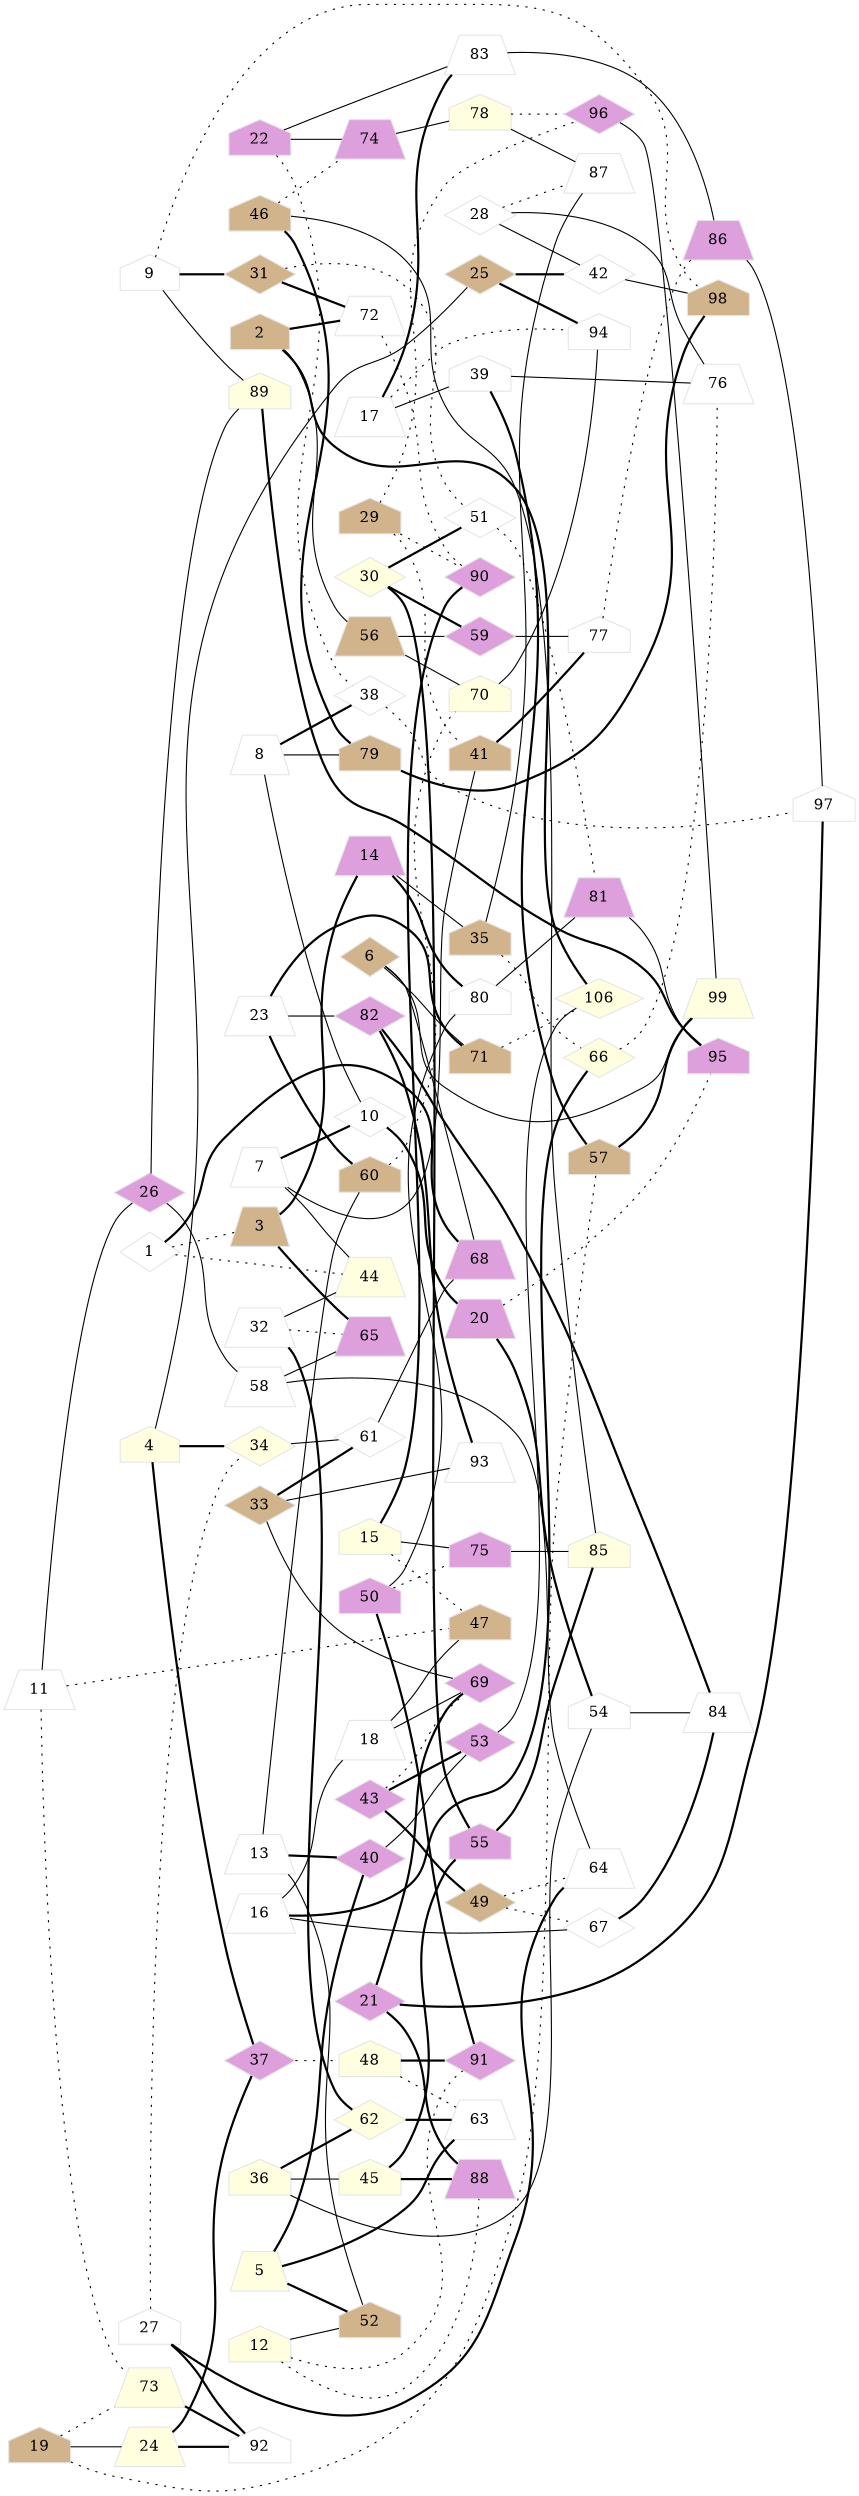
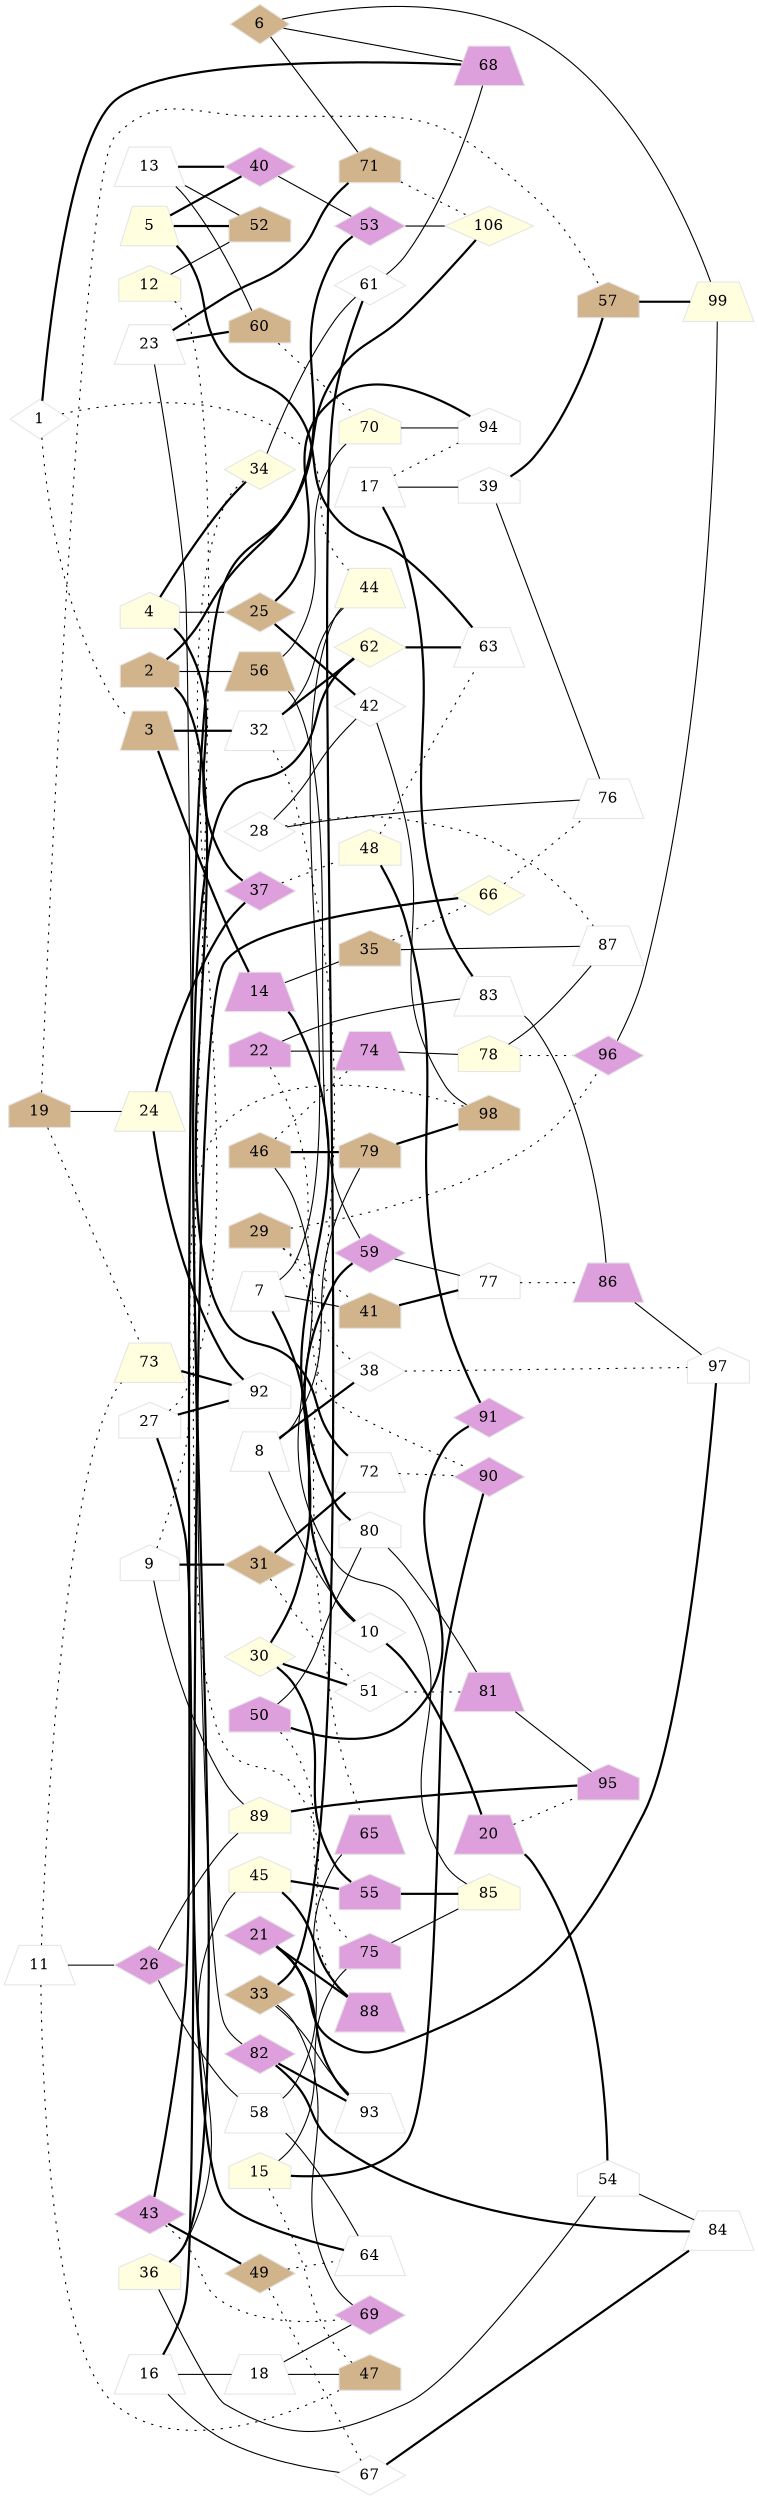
edge "3" -- "65": now "3" -- "32"
edge "69" -- "21": now "93" -- "21"
edge "91" -- "12": removed
